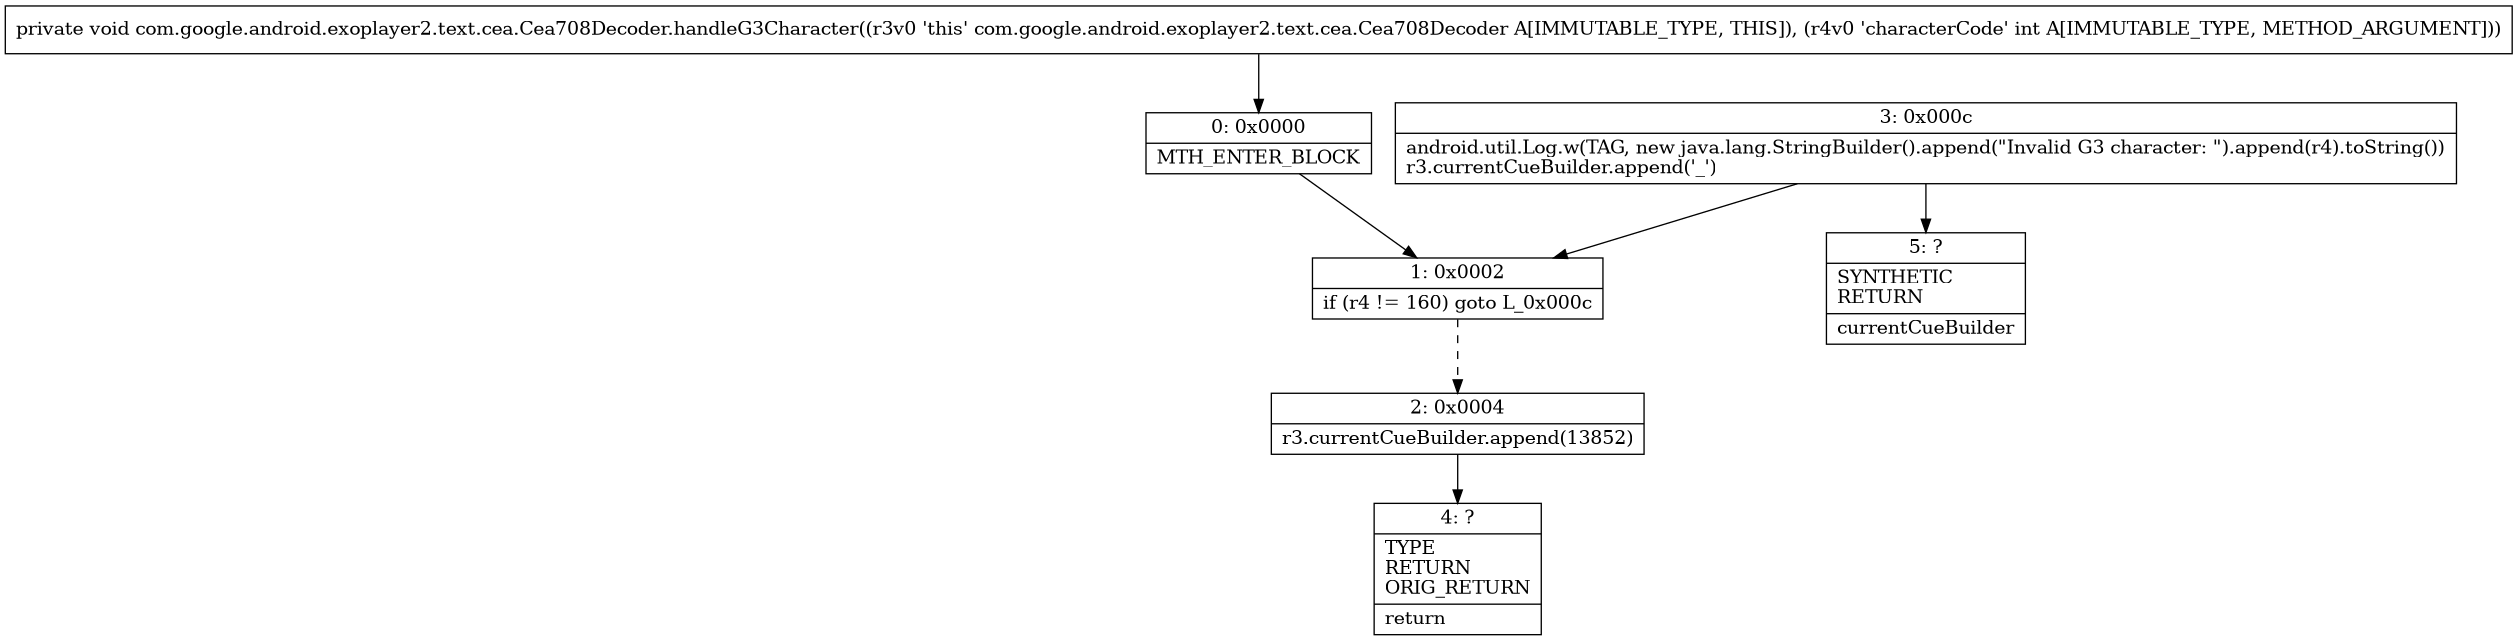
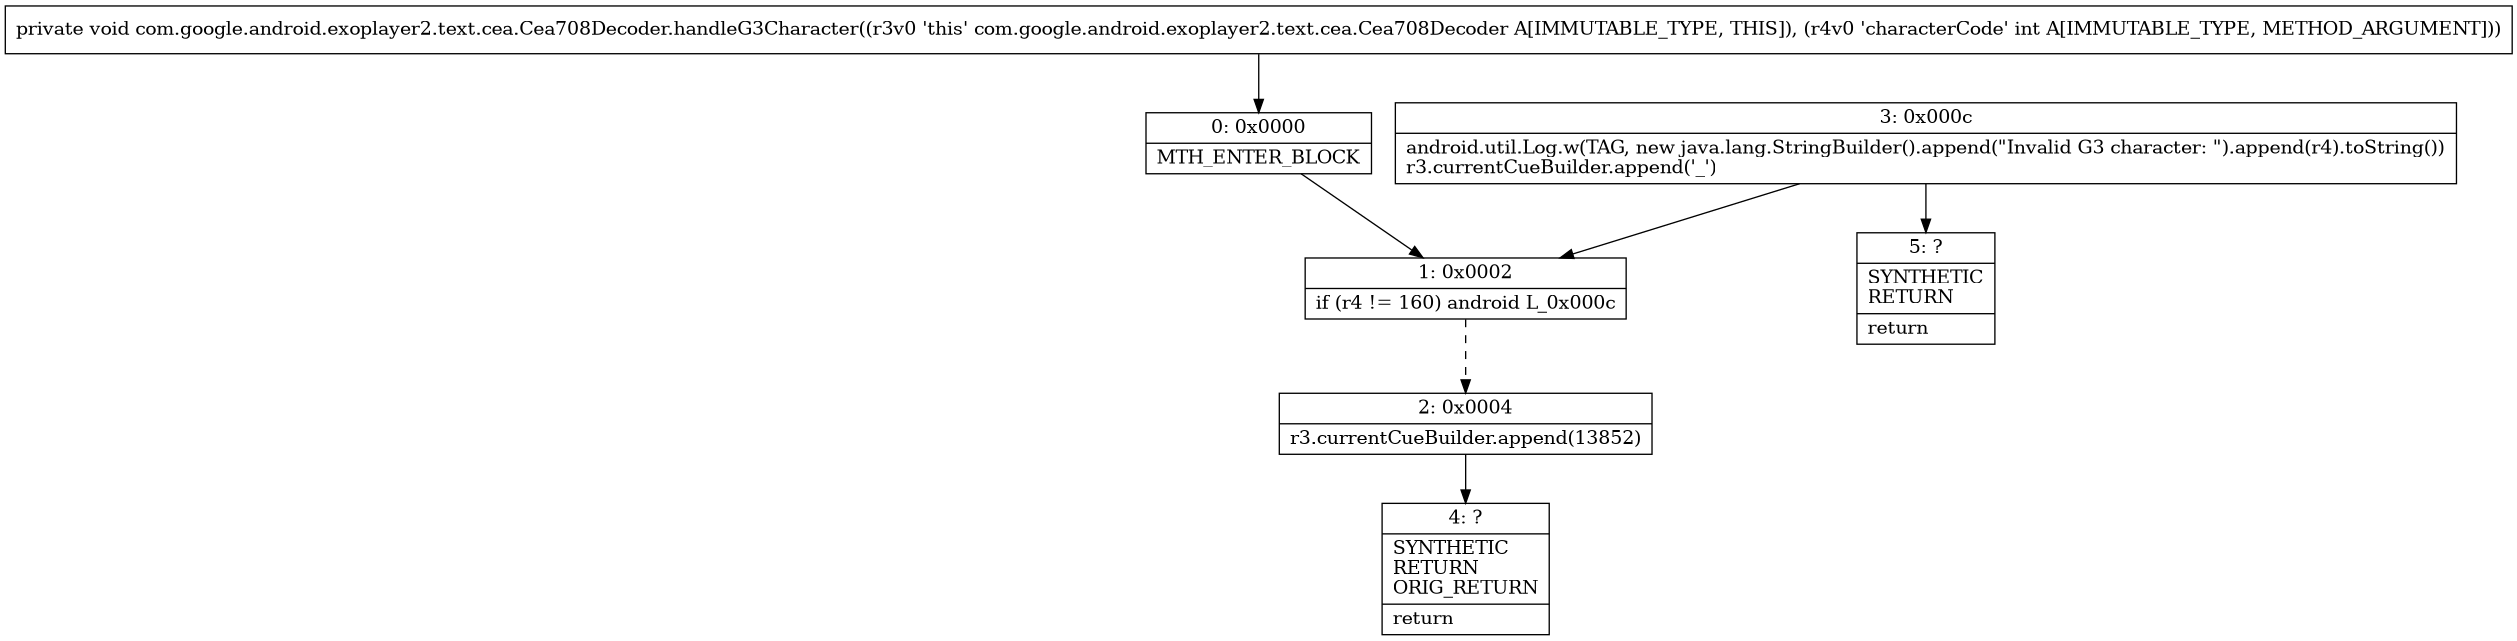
node "1: 0x0002": text "if (r4 != 160) goto L_0x000c" -> "if (r4 != 160) android L_0x000c"
node "5: ?": text "currentCueBuilder" -> "return"
node "4: ?": text "TYPE" -> "SYNTHETIC"
